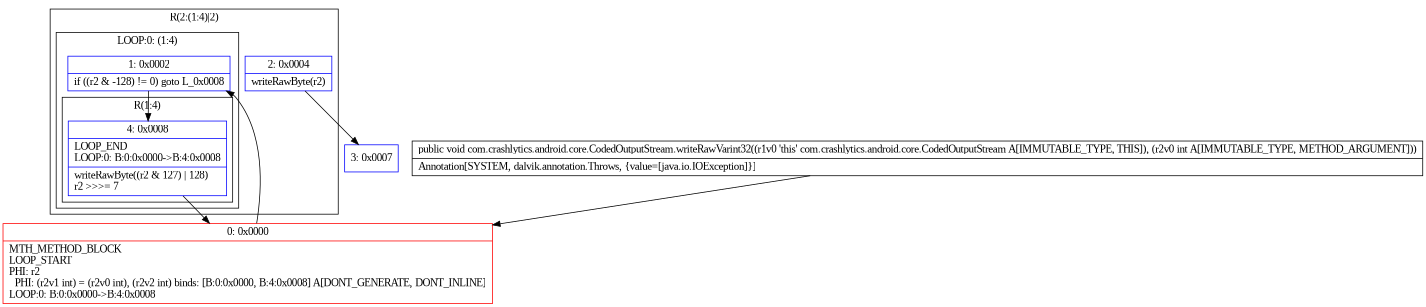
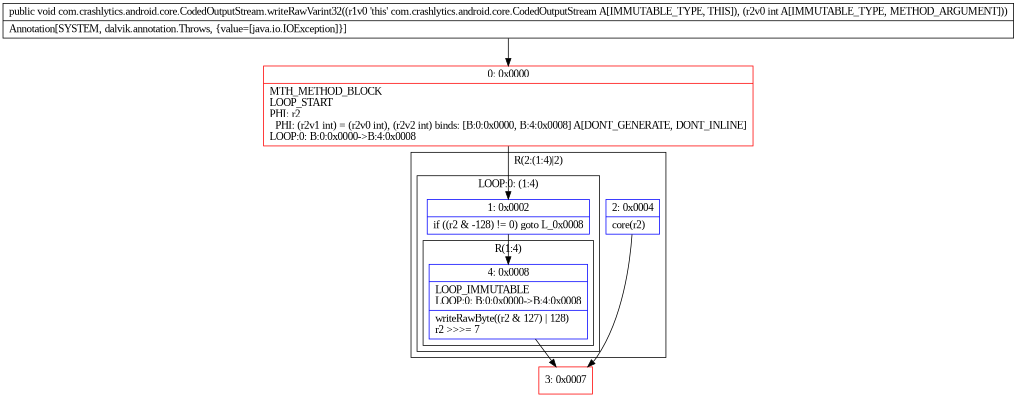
node "2: 0x0004": text "writeRawByte(r2)" -> "core(r2)"
node "4: 0x0008": text "LOOP_END" -> "LOOP_IMMUTABLE"
node "3: 0x0007": color blue -> red
edge "4: 0x0008" -> "0: 0x0000": now "4: 0x0008" -> "3: 0x0007"
